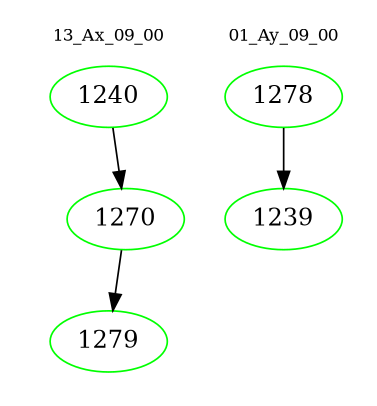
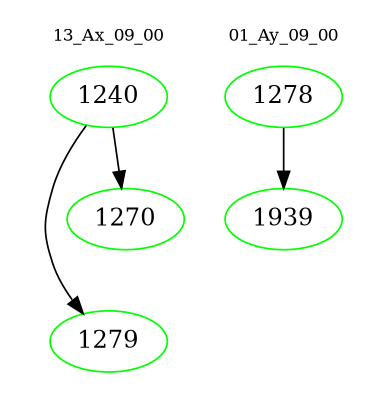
node "1239": label "1239" -> "1939"
edge "1270" -> "1279": now "1240" -> "1279"
